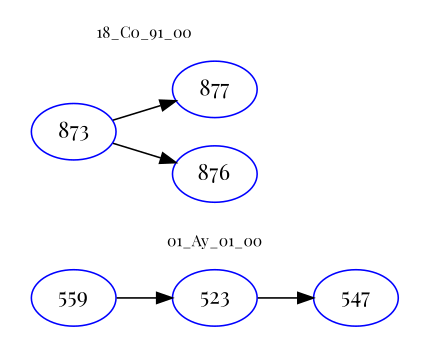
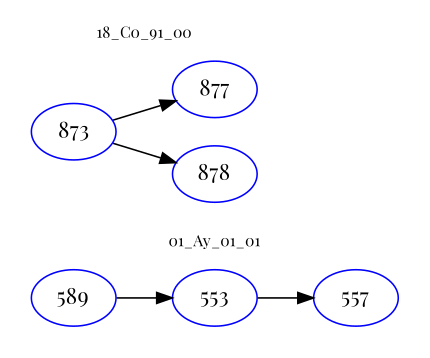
node "876": label "876" -> "878"
cluster "01_Ay_01_00": label "01_Ay_01_00" -> "01_Ay_01_01"
node "559": label "559" -> "589"
node "523": label "523" -> "553"
node "547": label "547" -> "557"
